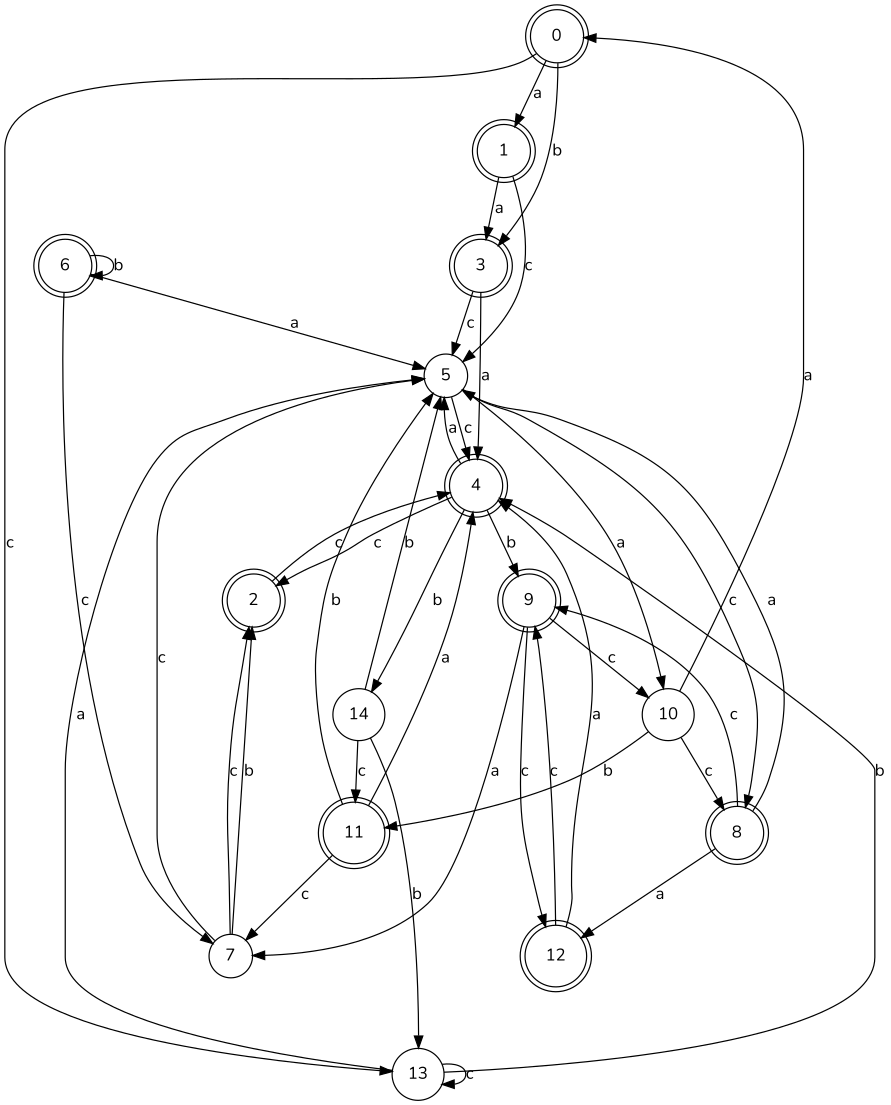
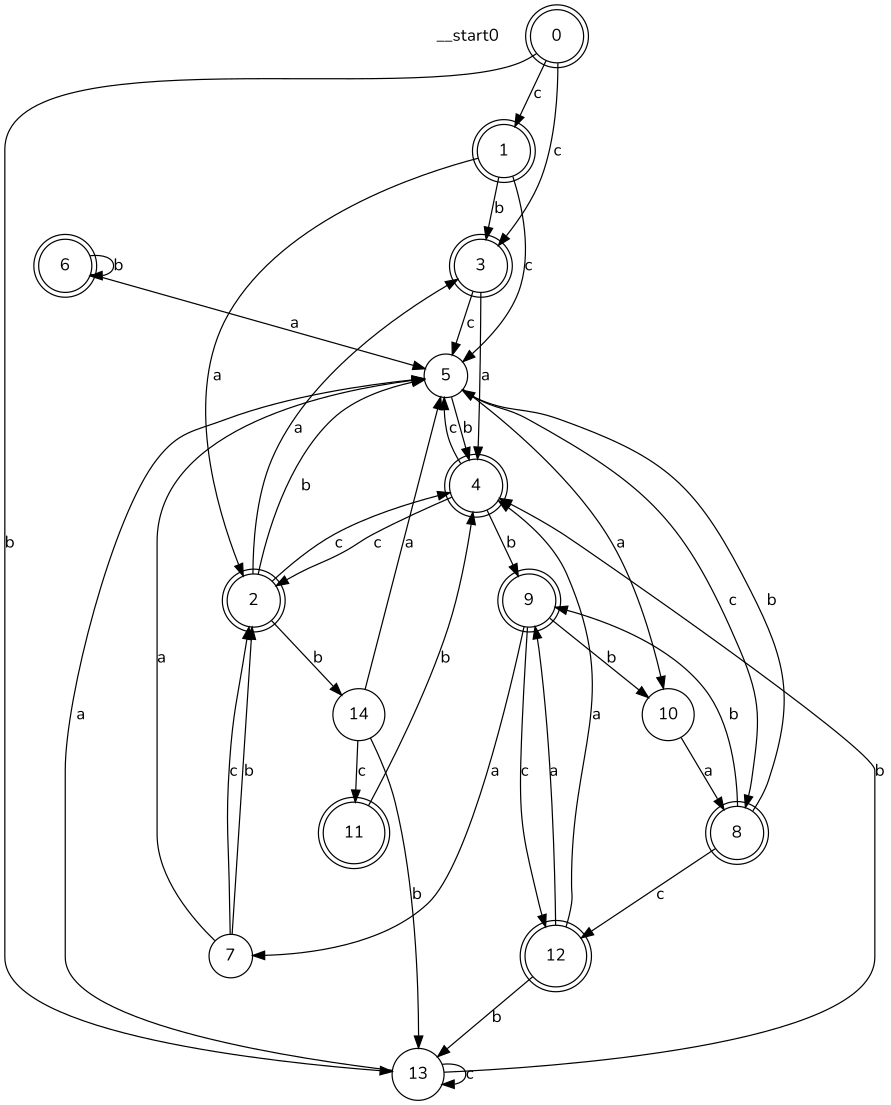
node "__start0": added
edge "0" -> "1": label "a" -> "c"
edge "0" -> "3": label "b" -> "c"
edge "1" -> "3": label "a" -> "b"
edge "1" -> "2": added, label "a"
edge "10" -> "0": removed, label "a"
edge "2" -> "3": added, label "a"
edge "4" -> "5": label "a" -> "c"
edge "5" -> "4": label "c" -> "b"
edge "0" -> "13": label "c" -> "b"
edge "14" -> "5": label "b" -> "a"
edge "11" -> "5": now "2" -> "5"
edge "4" -> "14": now "2" -> "14"
edge "8" -> "5": label "a" -> "b"
edge "6" -> "7": removed, label "c"
edge "7" -> "5": label "c" -> "a"
edge "11" -> "4": label "a" -> "b"
edge "9" -> "10": label "c" -> "b"
edge "8" -> "9": label "c" -> "b"
edge "12" -> "9": label "c" -> "a"
edge "10" -> "8": label "c" -> "a"
edge "10" -> "11": removed, label "b"
edge "11" -> "7": removed, label "c"
edge "8" -> "12": label "a" -> "c"
edge "12" -> "13": added, label "b"
